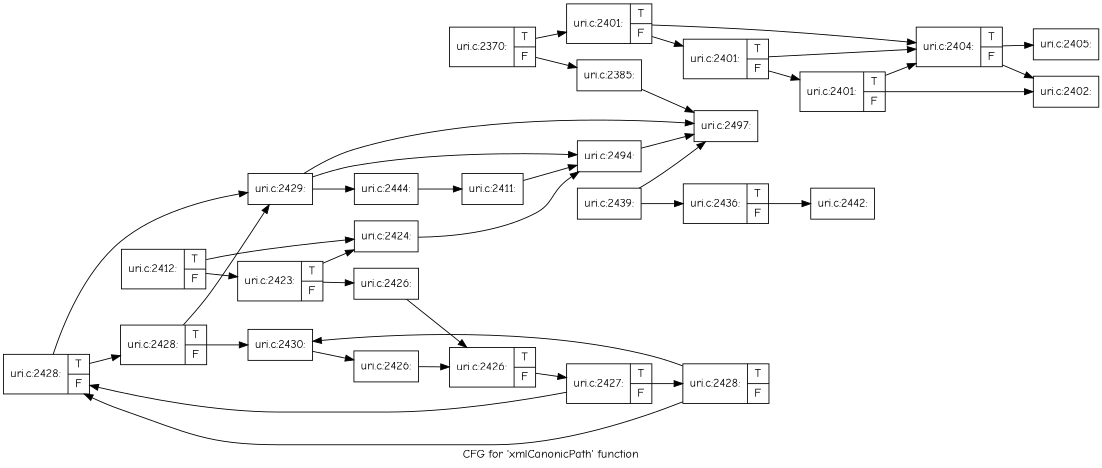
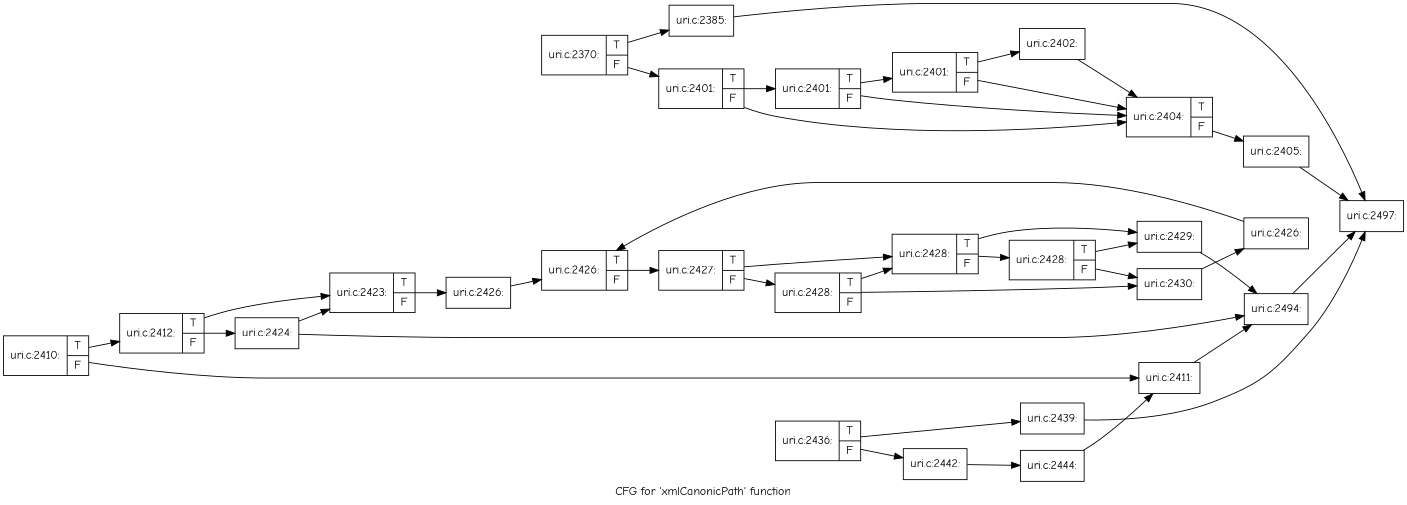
edge "uri.c:2404:" -> "uri.c:2402:": reversed
edge "uri.c:2429:" -> "uri.c:2497:": now "uri.c:2405:" -> "uri.c:2497:"
edge "uri.c:2429:" -> "uri.c:2444:": now "uri.c:2442:" -> "uri.c:2444:"
edge "uri.c:2439:" -> "uri.c:2436:": reversed
edge "uri.c:2423:" -> "uri.c:2424:": reversed
node "uri.c:2410:": added
